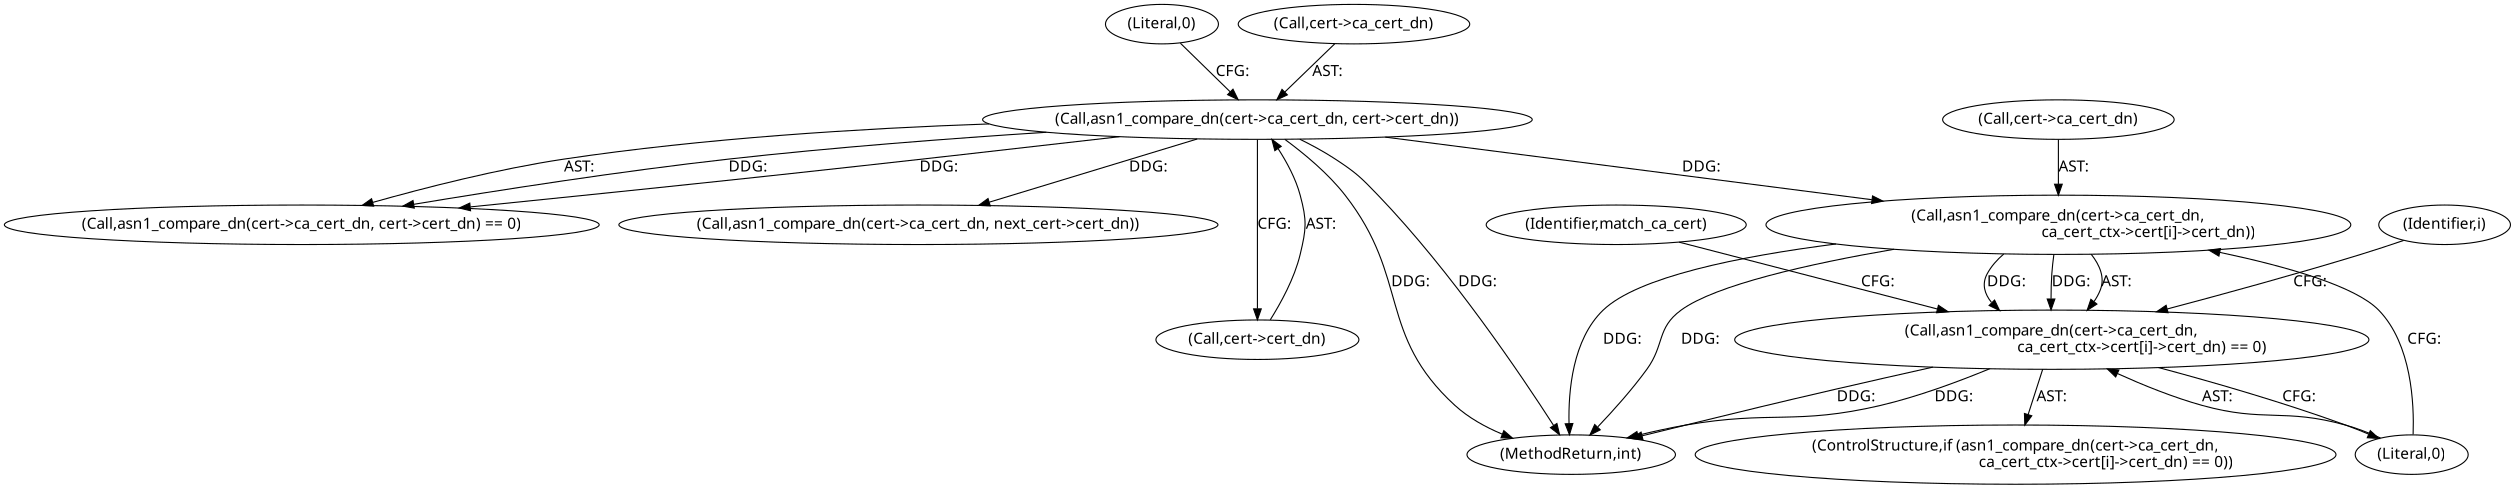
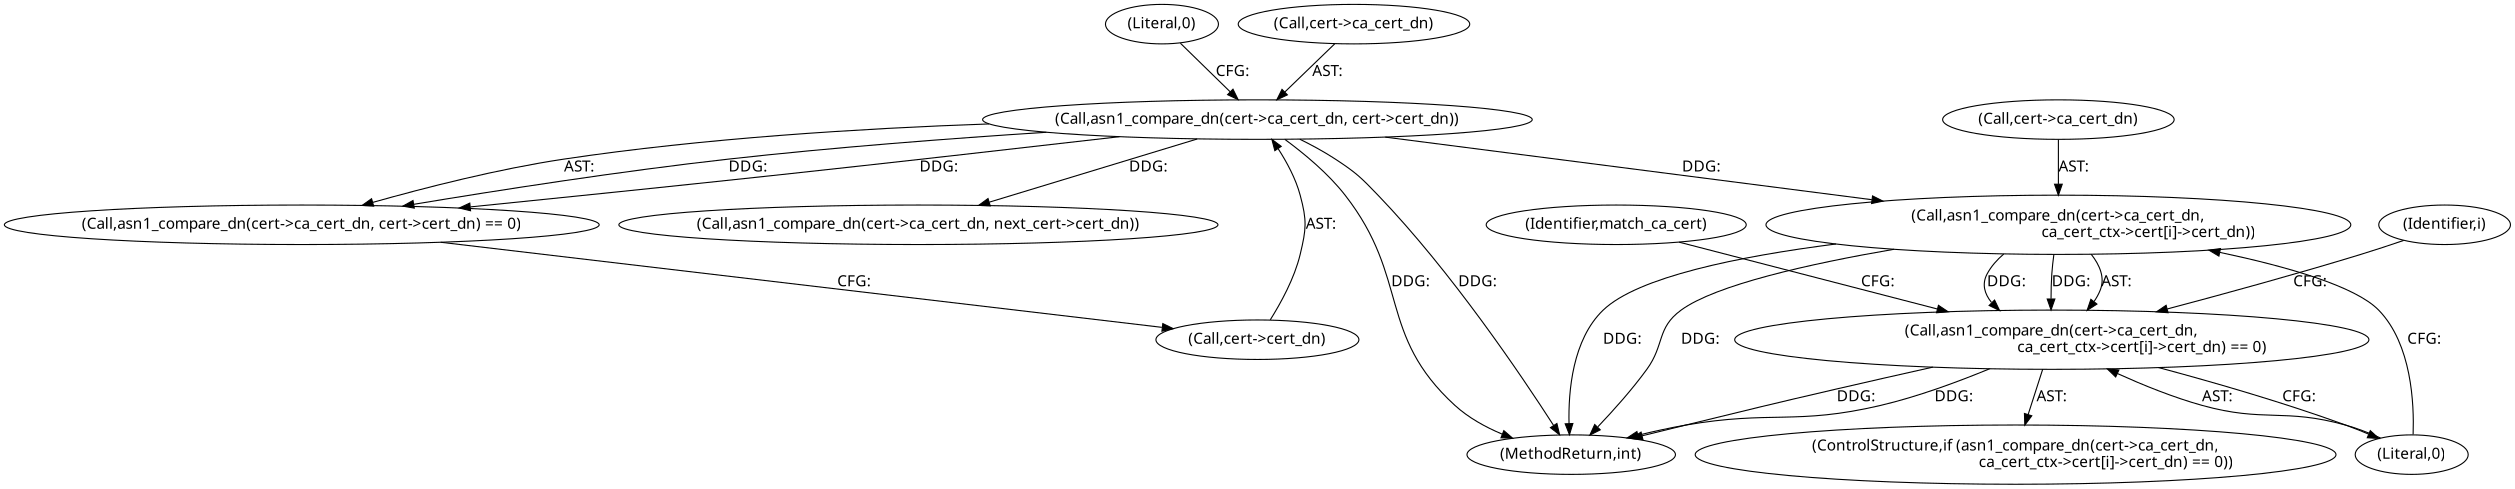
edge "(Call,asn1_compare_dn(cert->ca_cert_dn, cert->cert_dn))" -> "(Call,cert->cert_dn)": now "(Call,asn1_compare_dn(cert->ca_cert_dn, cert->cert_dn) == 0)" -> "(Call,cert->cert_dn)"
